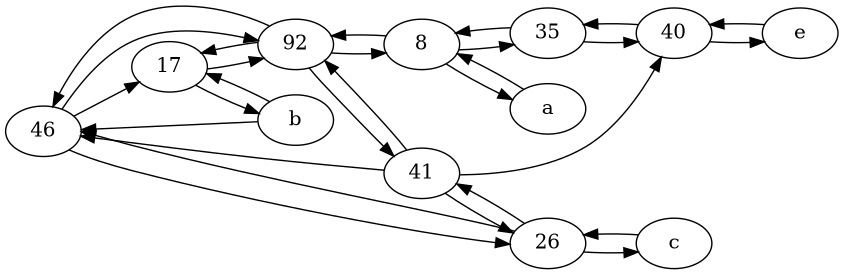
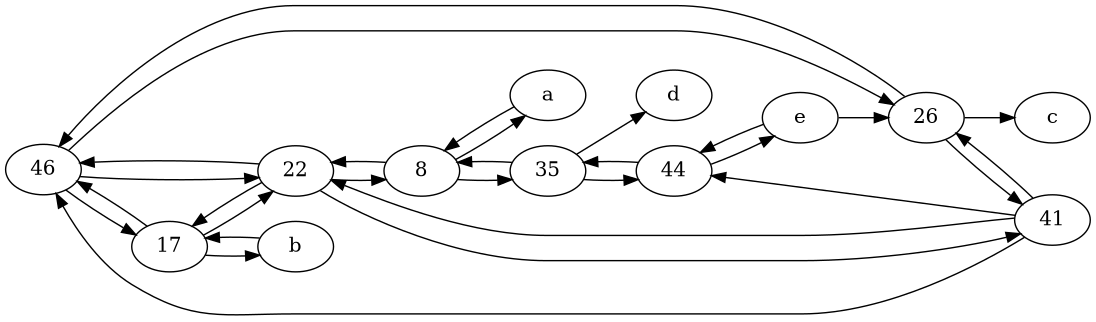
node "40": label "40" -> "44"
node "92": label "92" -> "22"
node "d": added
edge "b" -> "46": now "17" -> "46"
edge "c" -> "26": now "e" -> "26"
